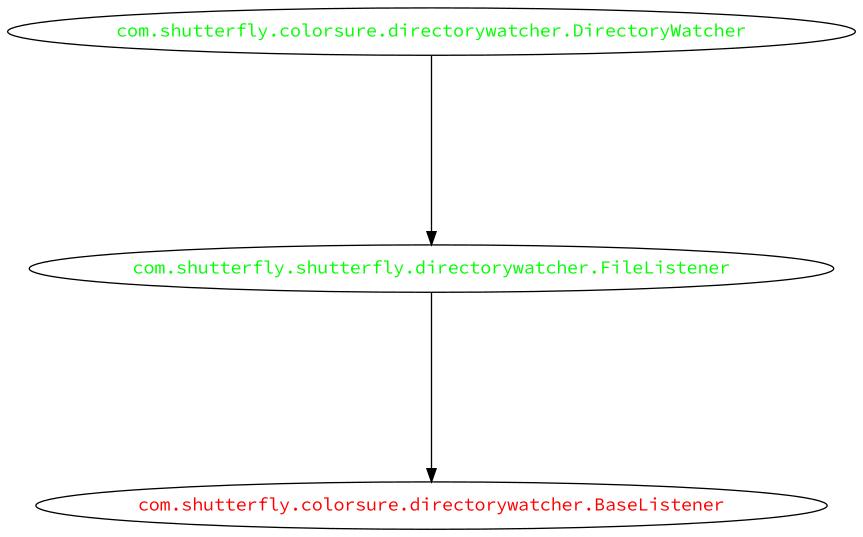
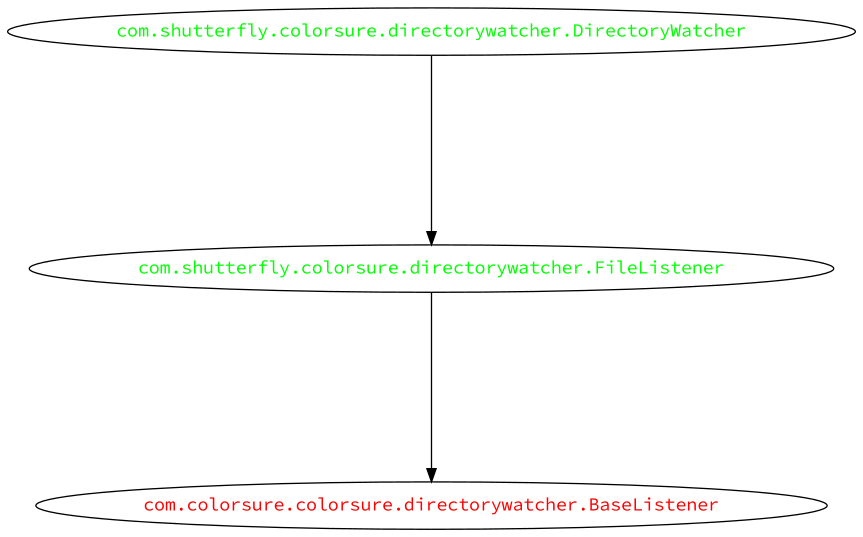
node "com.shutterfly.shutterfly.directorywatcher.FileListener": label "com.shutterfly.shutterfly.directorywatcher.FileListener" -> "com.shutterfly.colorsure.directorywatcher.FileListener"
node "com.shutterfly.colorsure.directorywatcher.BaseListener": label "com.shutterfly.colorsure.directorywatcher.BaseListener" -> "com.colorsure.colorsure.directorywatcher.BaseListener"
